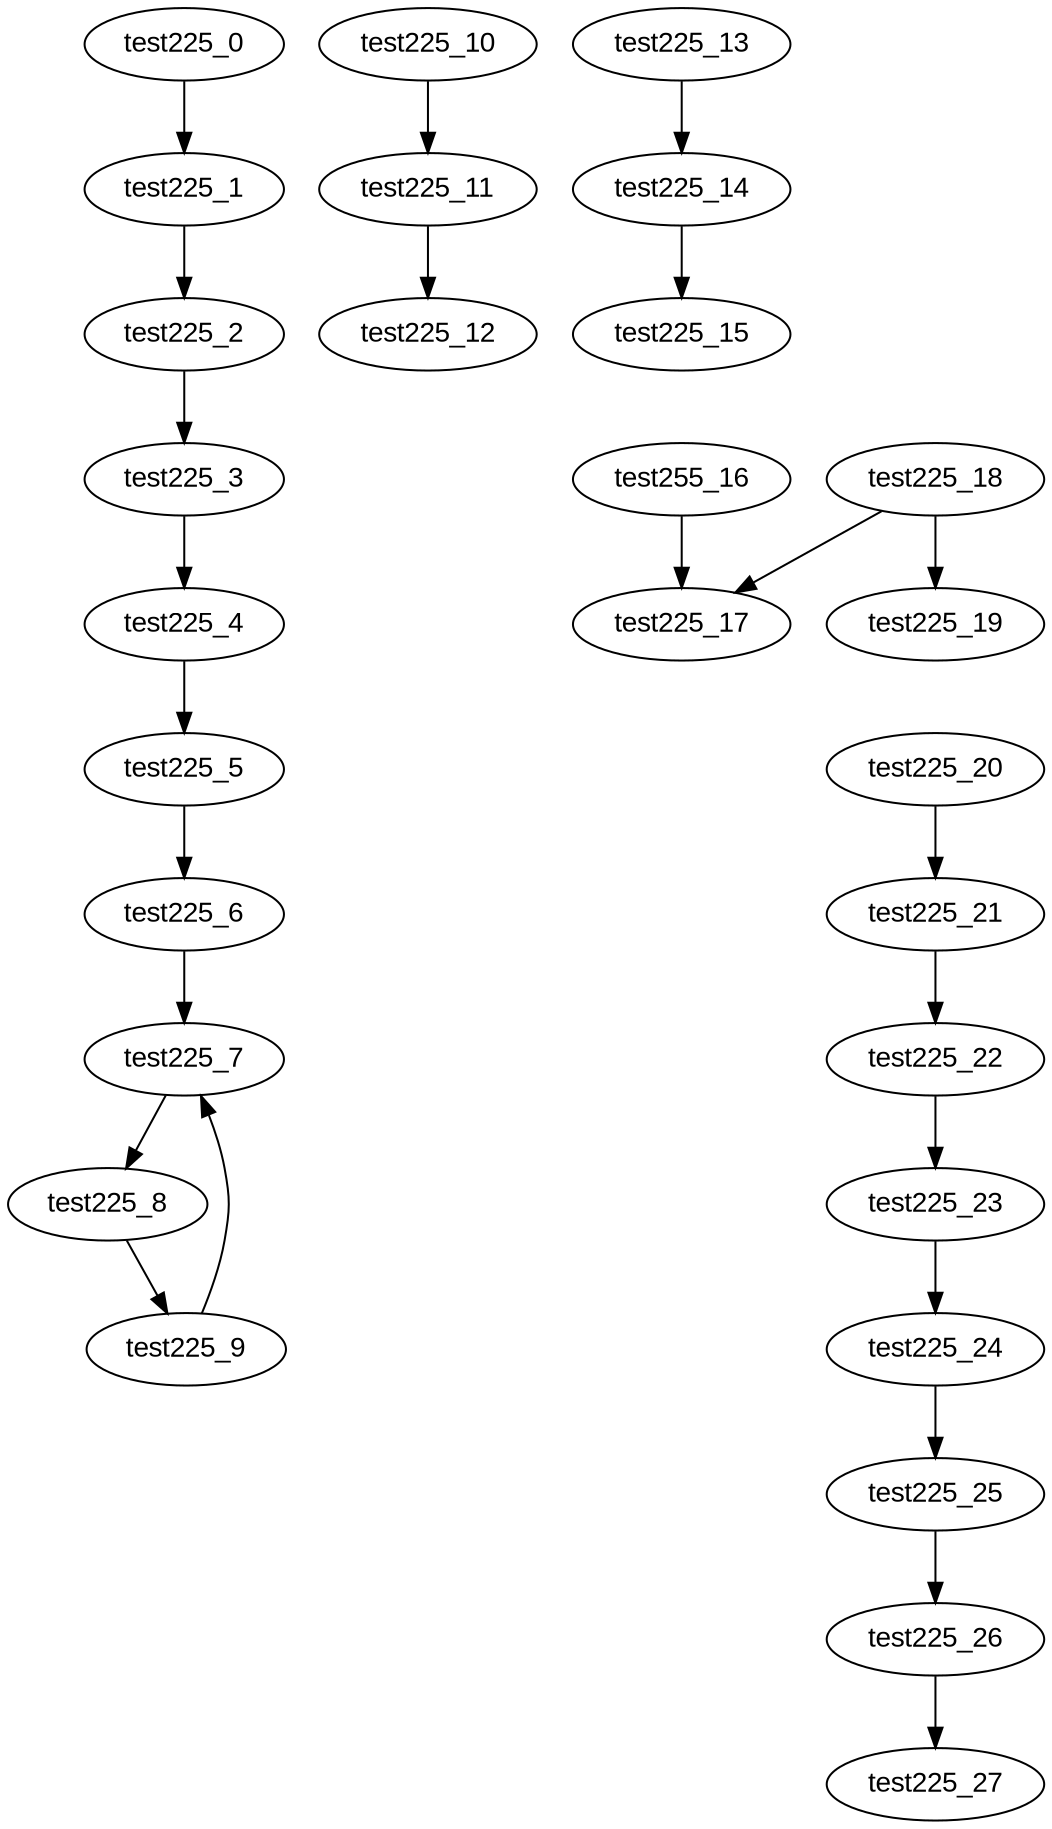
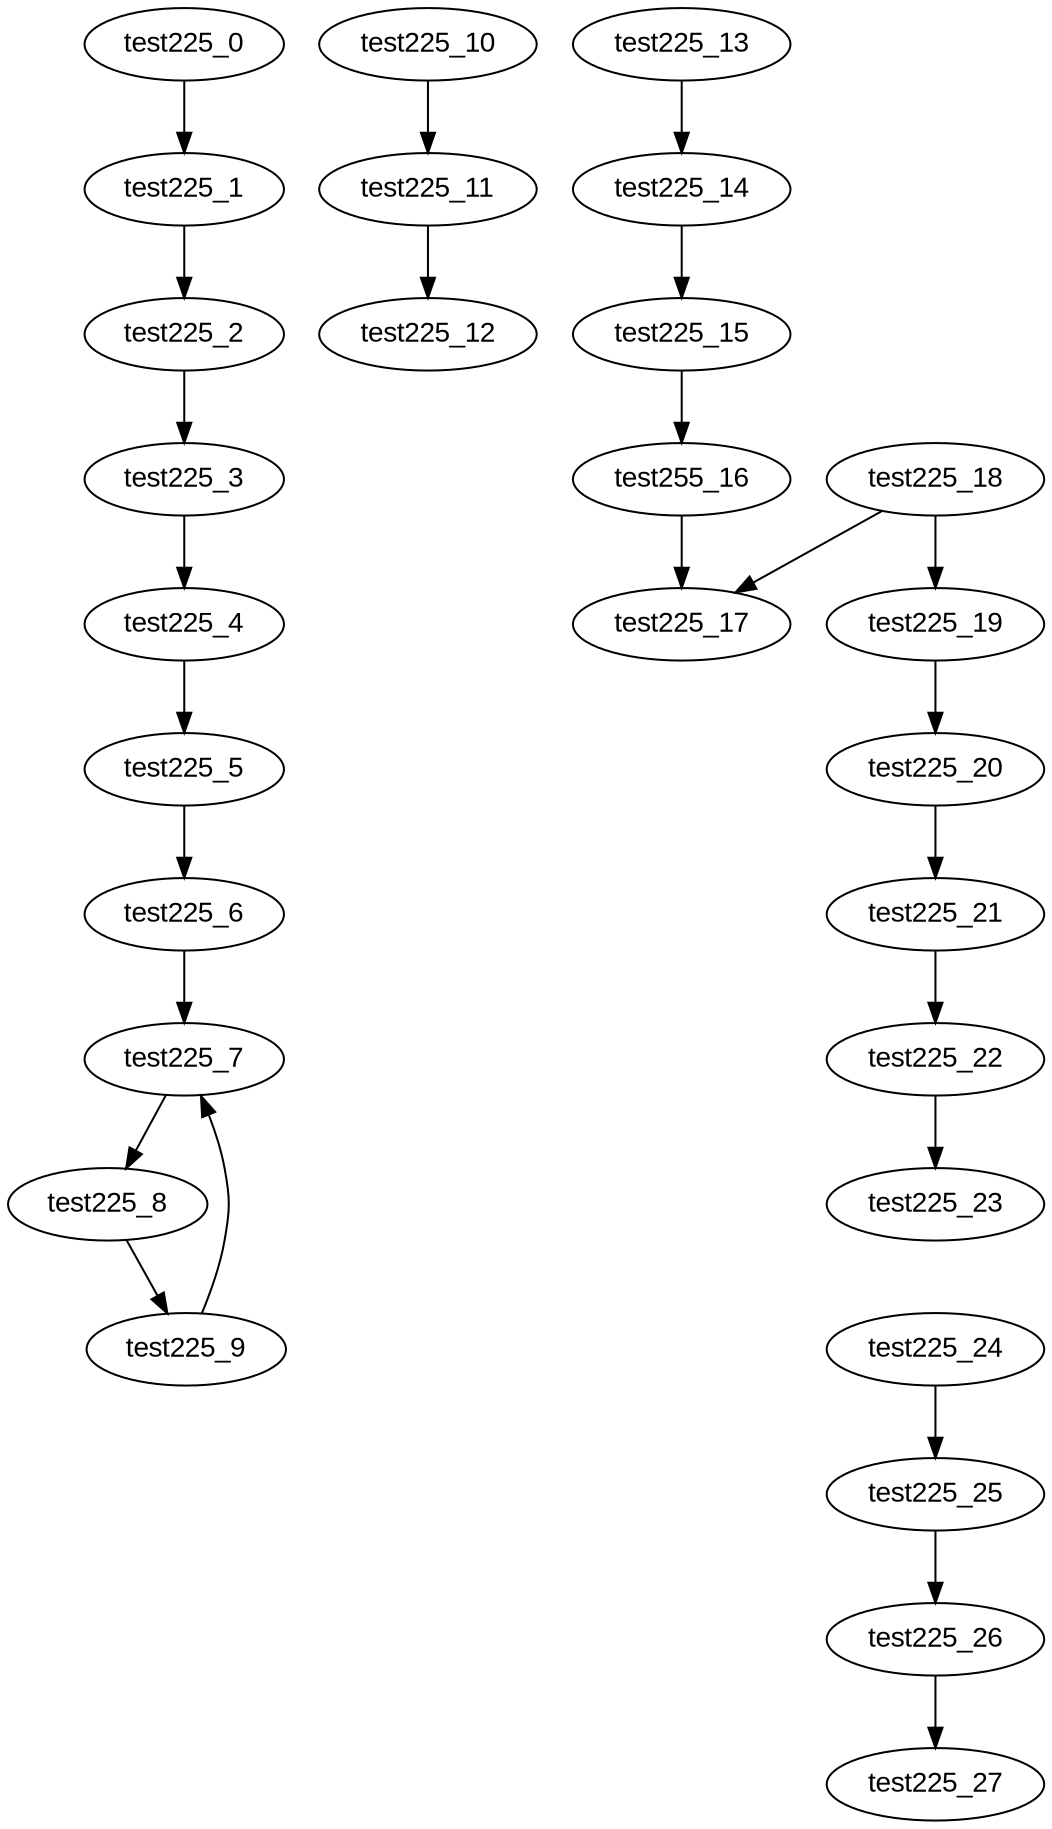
edge "test225_15" -> "test255_16": added
edge "test225_19" -> "test225_20": added
edge "test225_23" -> "test225_24": removed
